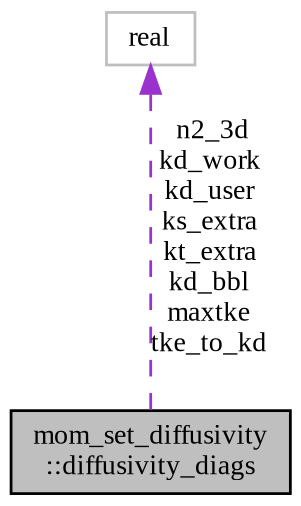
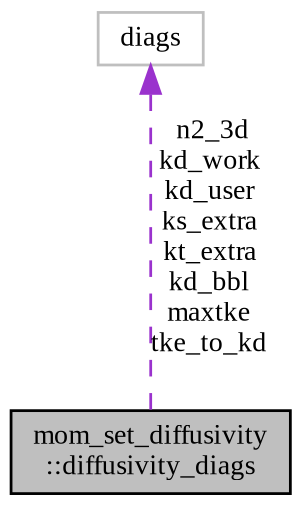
node "real": label "real" -> "diags"
